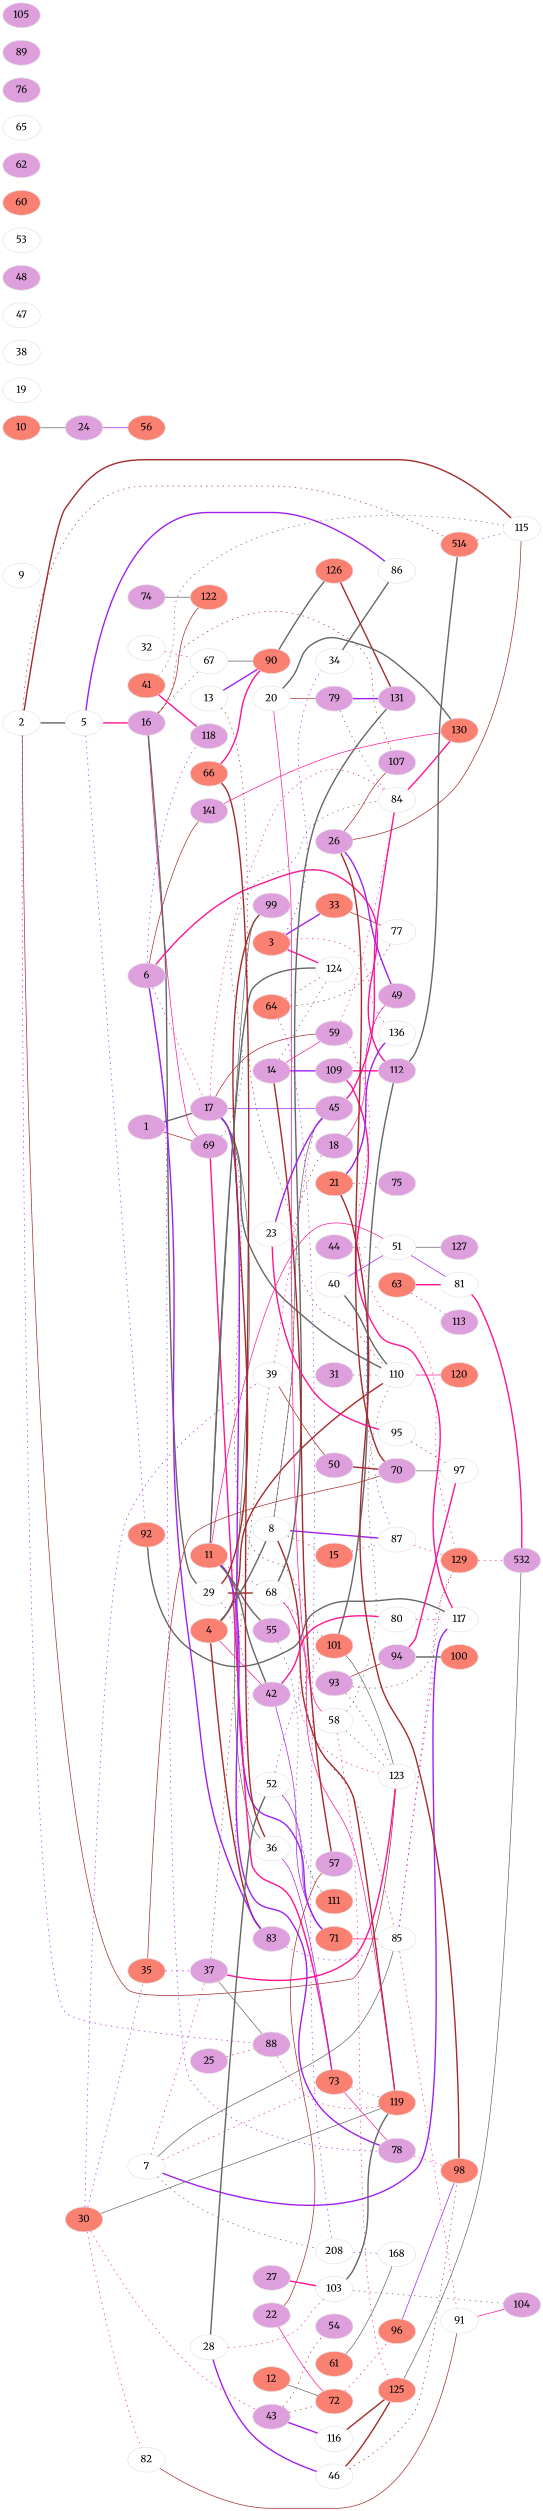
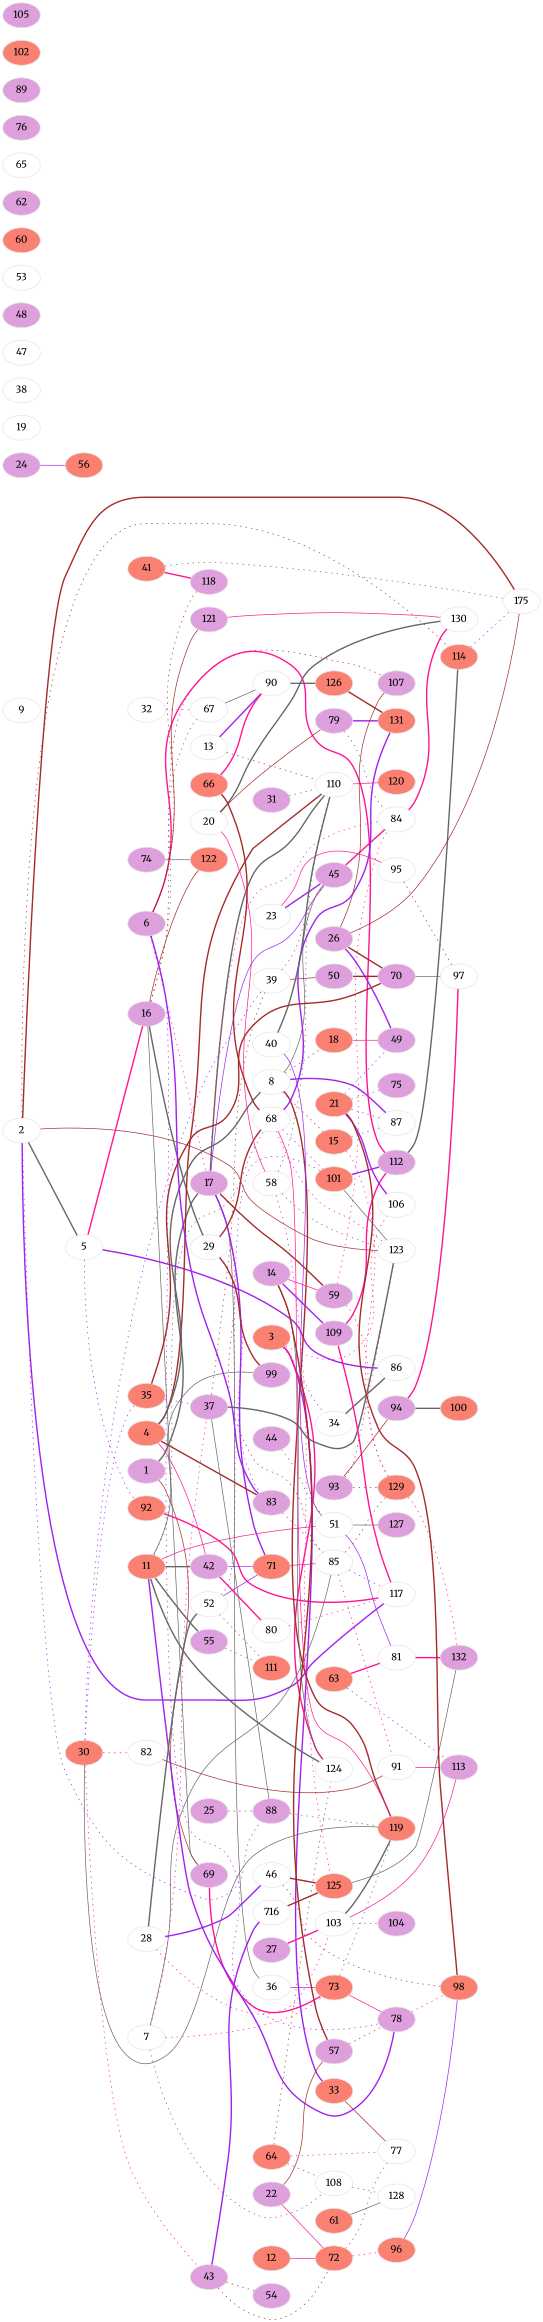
node "102": added
node "10": removed
node "115": label "115" -> "175"
node "514": label "514" -> "114"
node "90": fillcolor salmon -> white
node "131": fillcolor plum -> salmon
node "130": fillcolor salmon -> white
node "141": label "141" -> "121"
edge "118" -- "6": color purple -> brown
edge "84" -- "69": removed
edge "77" -- "64": color brown -> deeppink
edge "16" -- "69": color deeppink -> gray40
edge "124" -- "14": style dotted -> solid
node "136": label "136" -> "106"
edge "59" -- "17": style solid -> bold
edge "131" -- "68": color gray40 -> purple
node "18": fillcolor plum -> salmon
edge "66" -- "36": now "66" -- "68"
edge "112" -- "101": color gray40 -> purple
edge "23" -- "95": style bold -> solid
edge "87" -- "129": now "15" -- "129"
node "532": label "532" -> "132"
edge "92" -- "117": color gray40 -> deeppink
edge "70" -- "35": style solid -> bold
edge "129" -- "85": color purple -> brown
edge "117" -- "85": color deeppink -> purple
edge "113" -- "103": added
edge "123" -- "37": color deeppink -> gray40
edge "117" -- "7": now "117" -- "2"
edge "78" -- "57": added
edge "88" -- "119": color deeppink -> gray40
edge "77" -- "72": added
node "208": label "208" -> "108"
node "168": label "168" -> "128"
edge "104" -- "91": now "113" -- "91"
edge "12" -- "72": color gray40 -> deeppink
node "116": label "116" -> "716"
